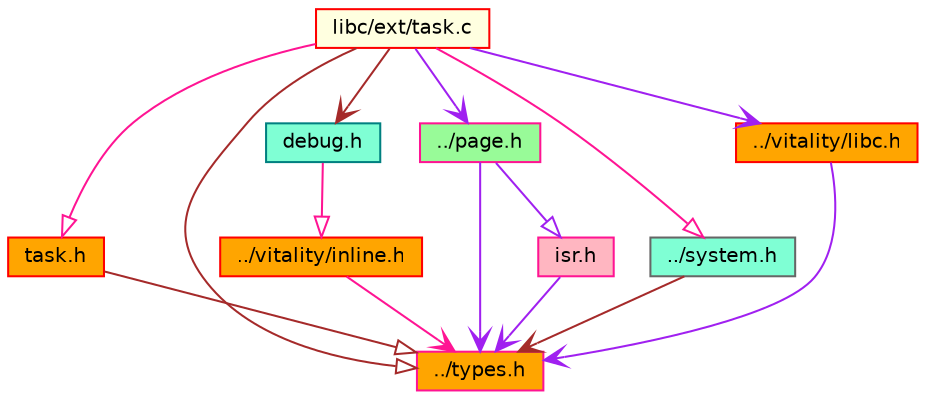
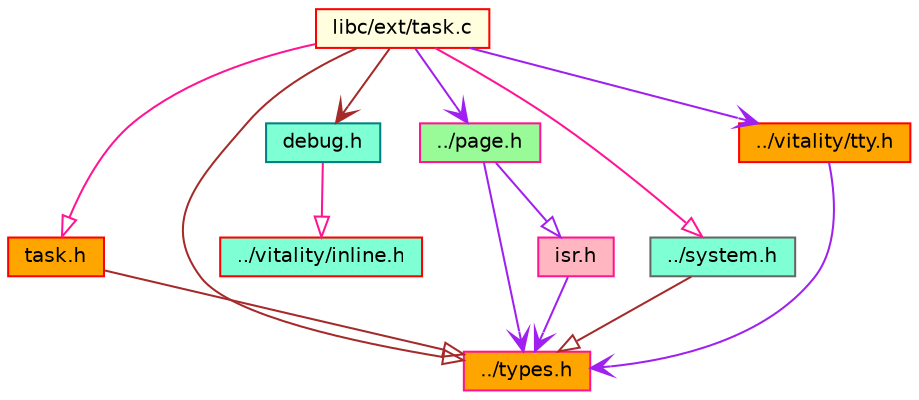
node "../vitality/libc.h": label "../vitality/libc.h" -> "../vitality/tty.h"
node "../vitality/inline.h": fillcolor orange -> aquamarine
edge "../vitality/inline.h" -> "../types.h": removed
edge "../system.h" -> "../types.h": arrowhead vee -> onormal
